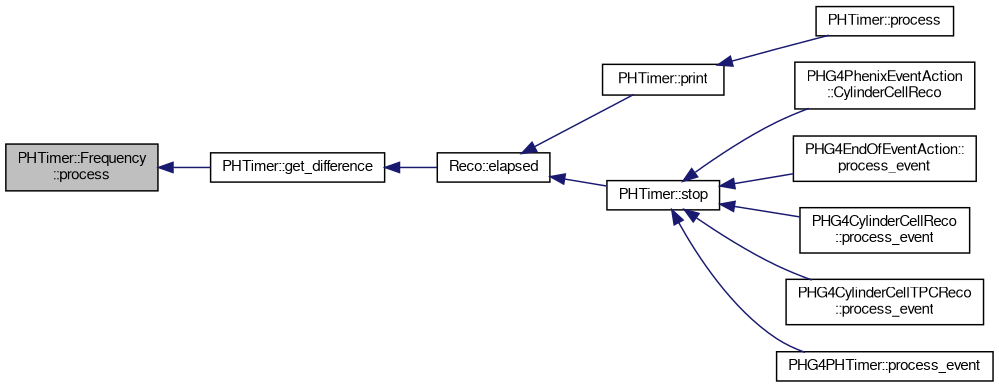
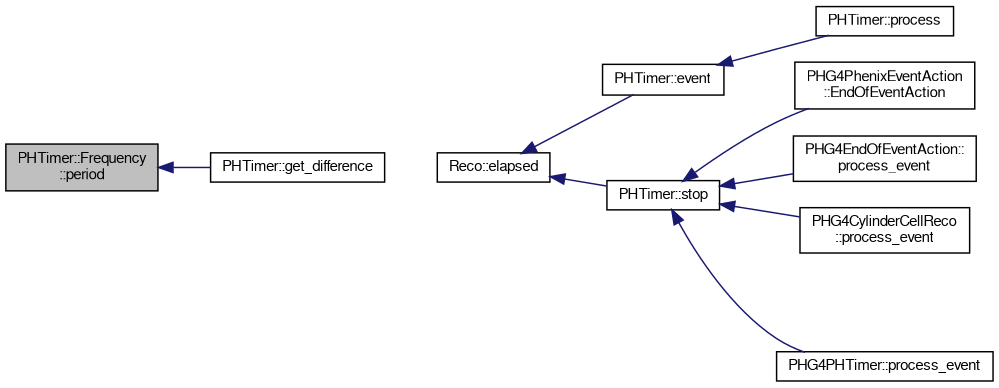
node "PHTimer::print": label "PHTimer::print" -> "PHTimer::event"
node "PHG4PhenixEventAction ::CylinderCellReco": label "PHG4PhenixEventAction ::CylinderCellReco" -> "PHG4PhenixEventAction ::EndOfEventAction"
node "PHTimer::Frequency ::process": label "PHTimer::Frequency ::process" -> "PHTimer::Frequency ::period"
edge "Reco::elapsed" -> "PHTimer::get_difference": removed
node "PHG4CylinderCellTPCReco ::process_event": removed
